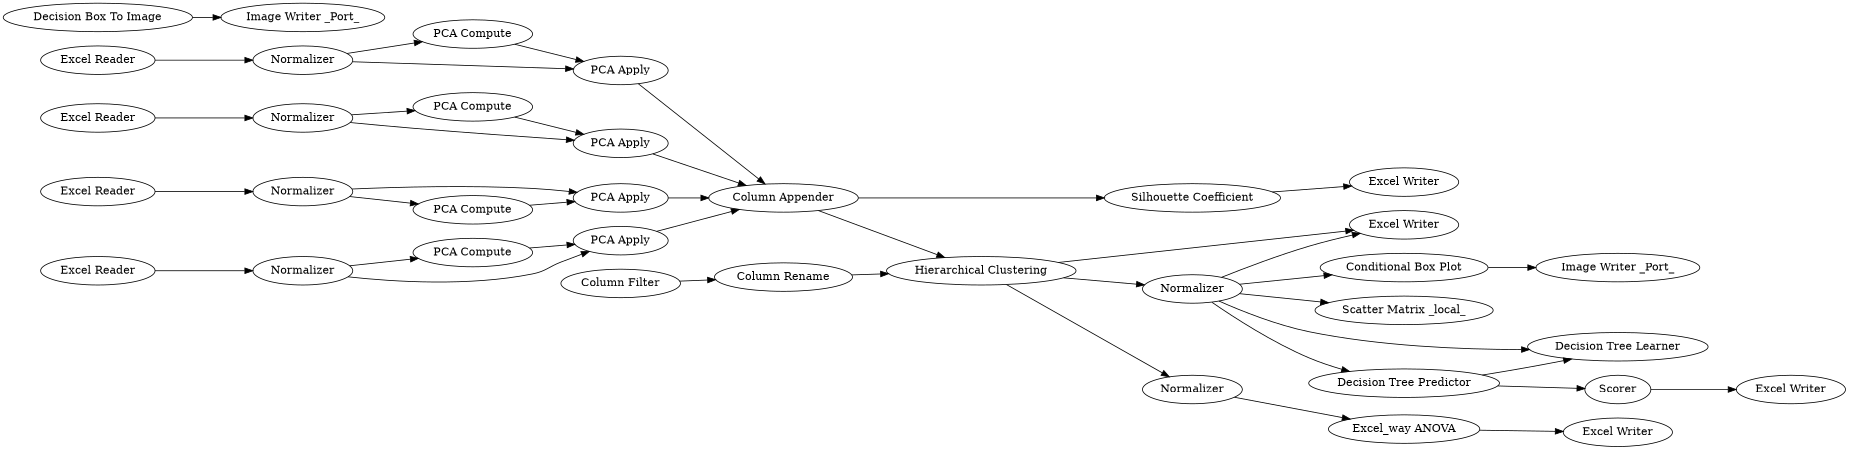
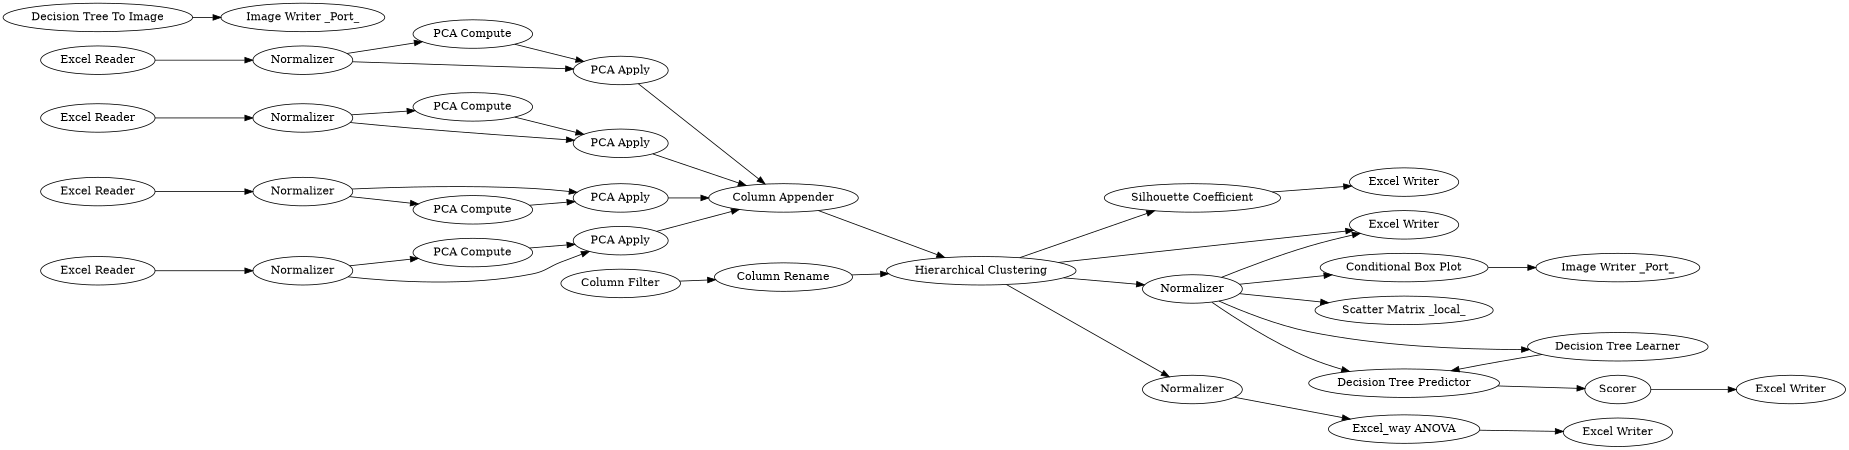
node "Decision Box To Image": label "Decision Box To Image" -> "Decision Tree To Image"
edge "Column Appender" -> "Silhouette Coefficient": now "Hierarchical Clustering" -> "Silhouette Coefficient"
edge "Decision Tree Predictor" -> "Decision Tree Learner": reversed
